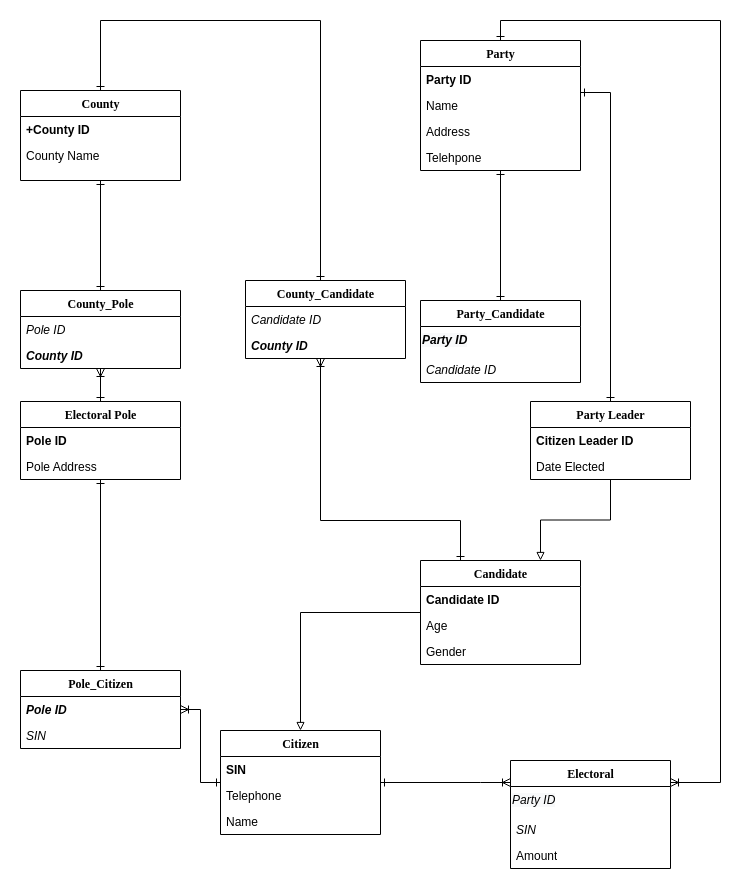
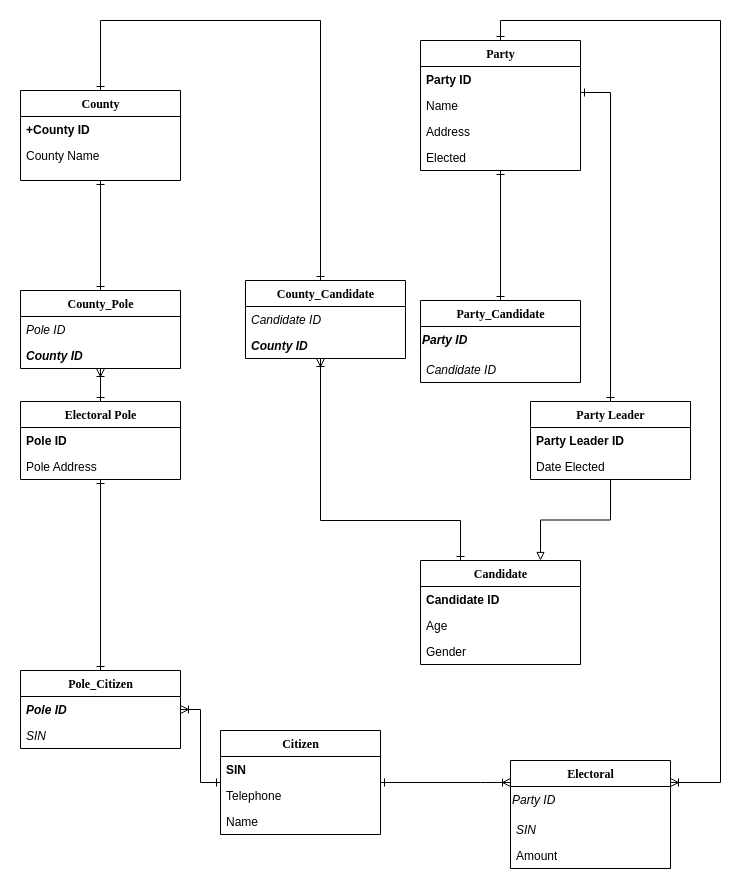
node "Telehpone": label "Telehpone" -> "Elected"
node "Citizen Leader ID": label "Citizen Leader ID" -> "Party Leader ID"
edge "Candidate" -> "Citizen": removed
